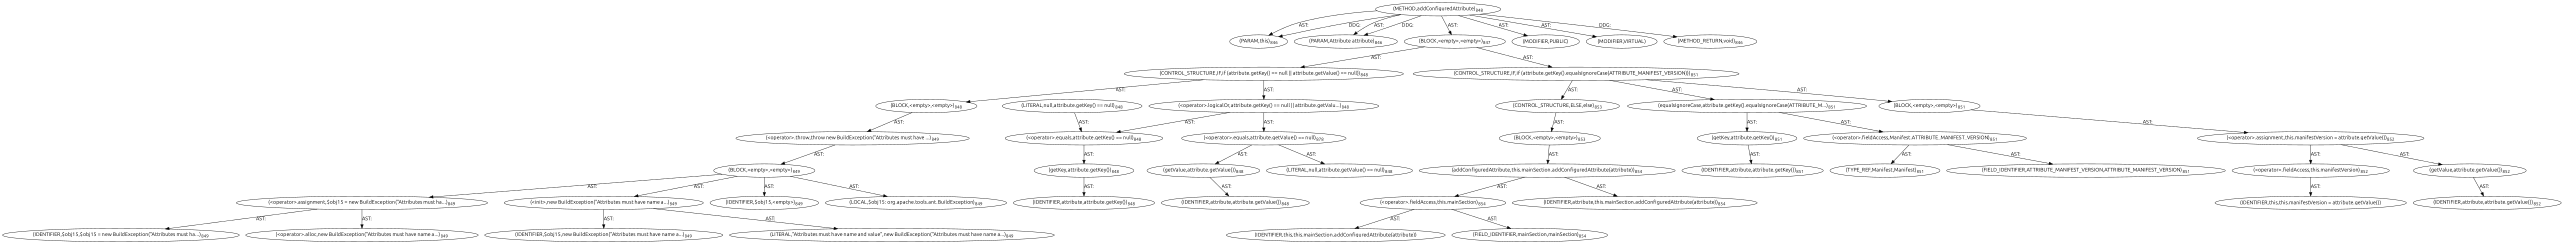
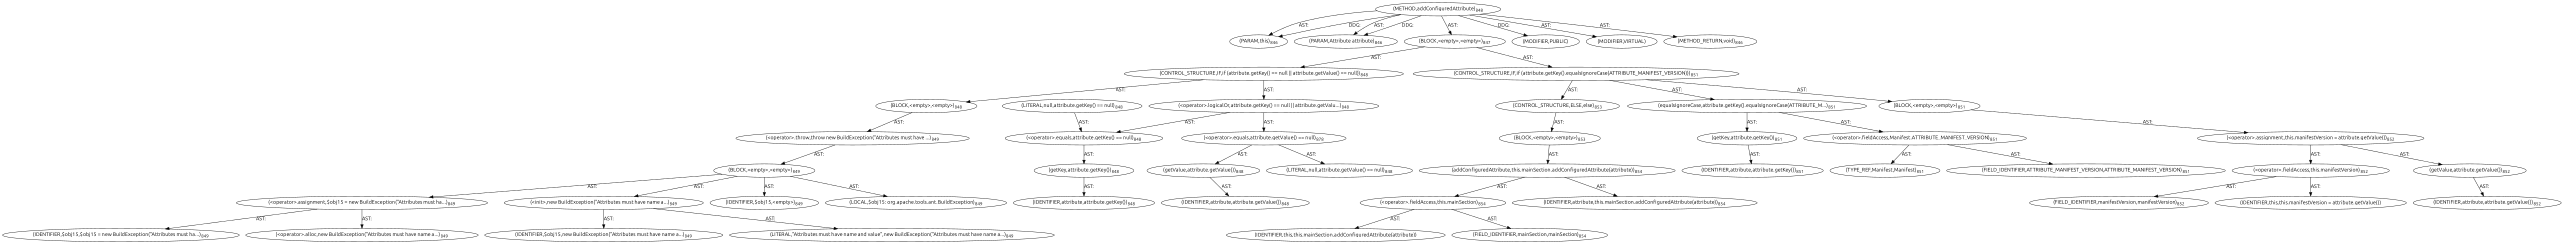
edge "(METHOD,addConfiguredAttribute)" -> "(MODIFIER,PUBLIC)": label "AST: " -> "DDG: "
edge "(METHOD,addConfiguredAttribute)" -> "(METHOD_RETURN,void)": label "DDG: " -> "AST: "
node "(FIELD_IDENTIFIER,manifestVersion,manifestVersion)": added
